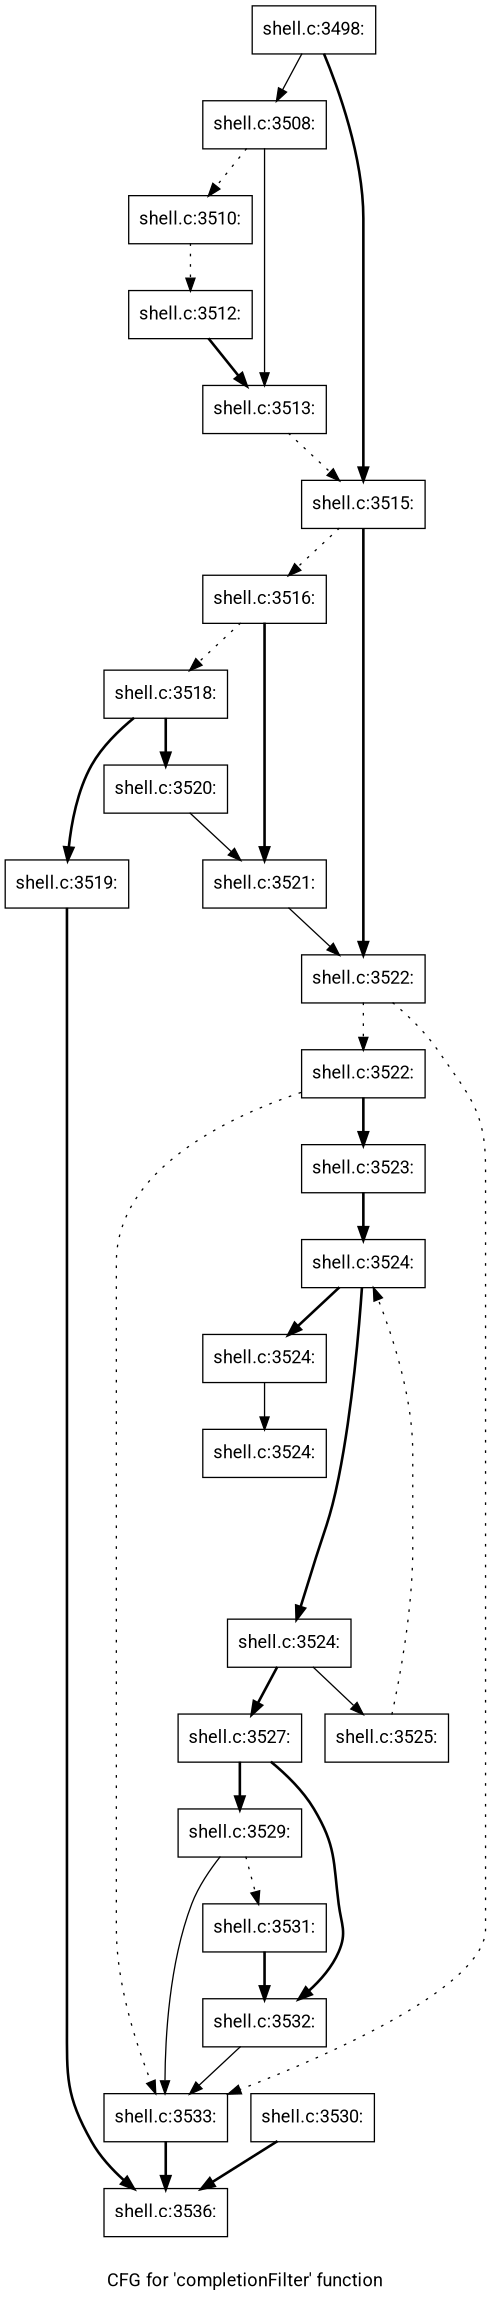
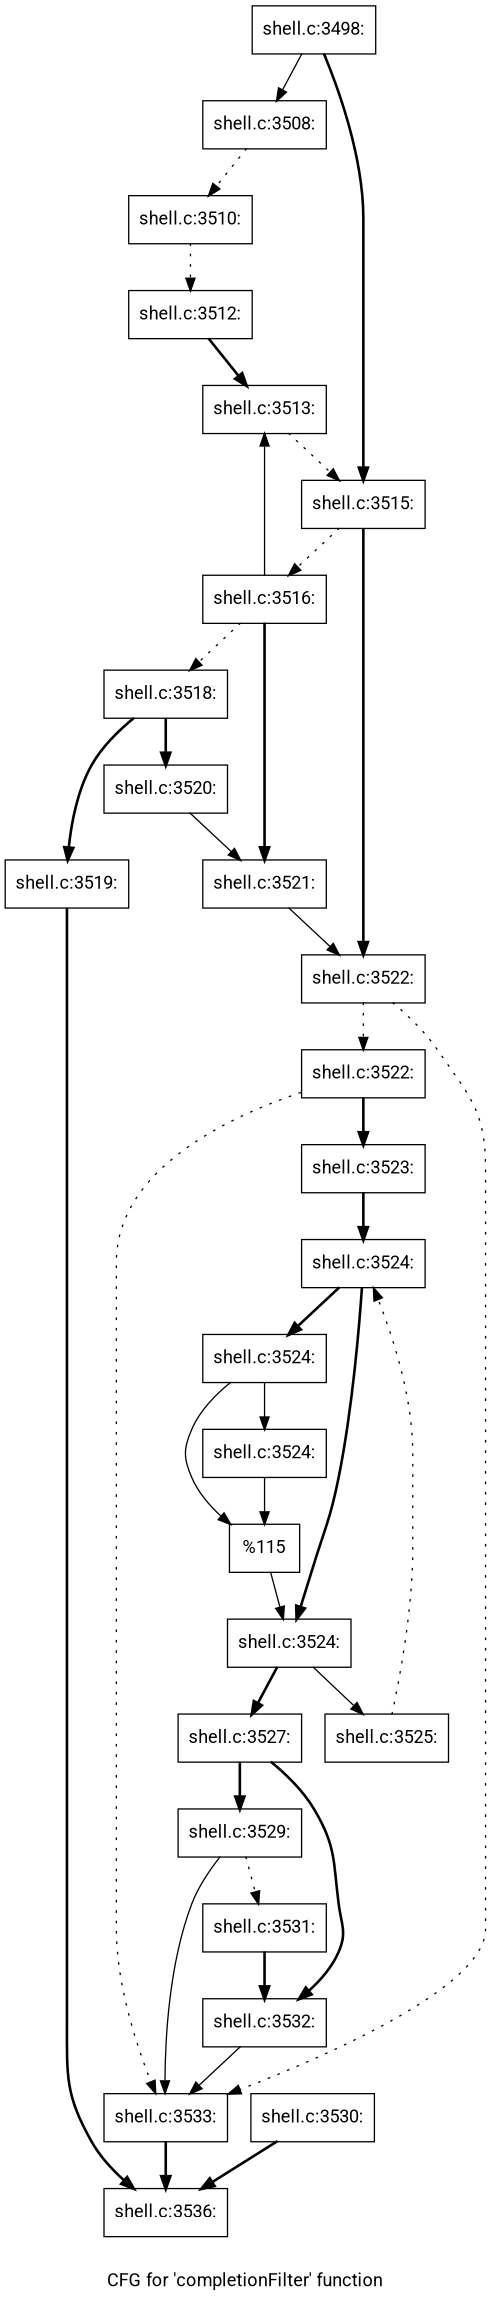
edge "shell.c:3508:" -> "shell.c:3513:": now "shell.c:3516:" -> "shell.c:3513:"
node "%115": added
